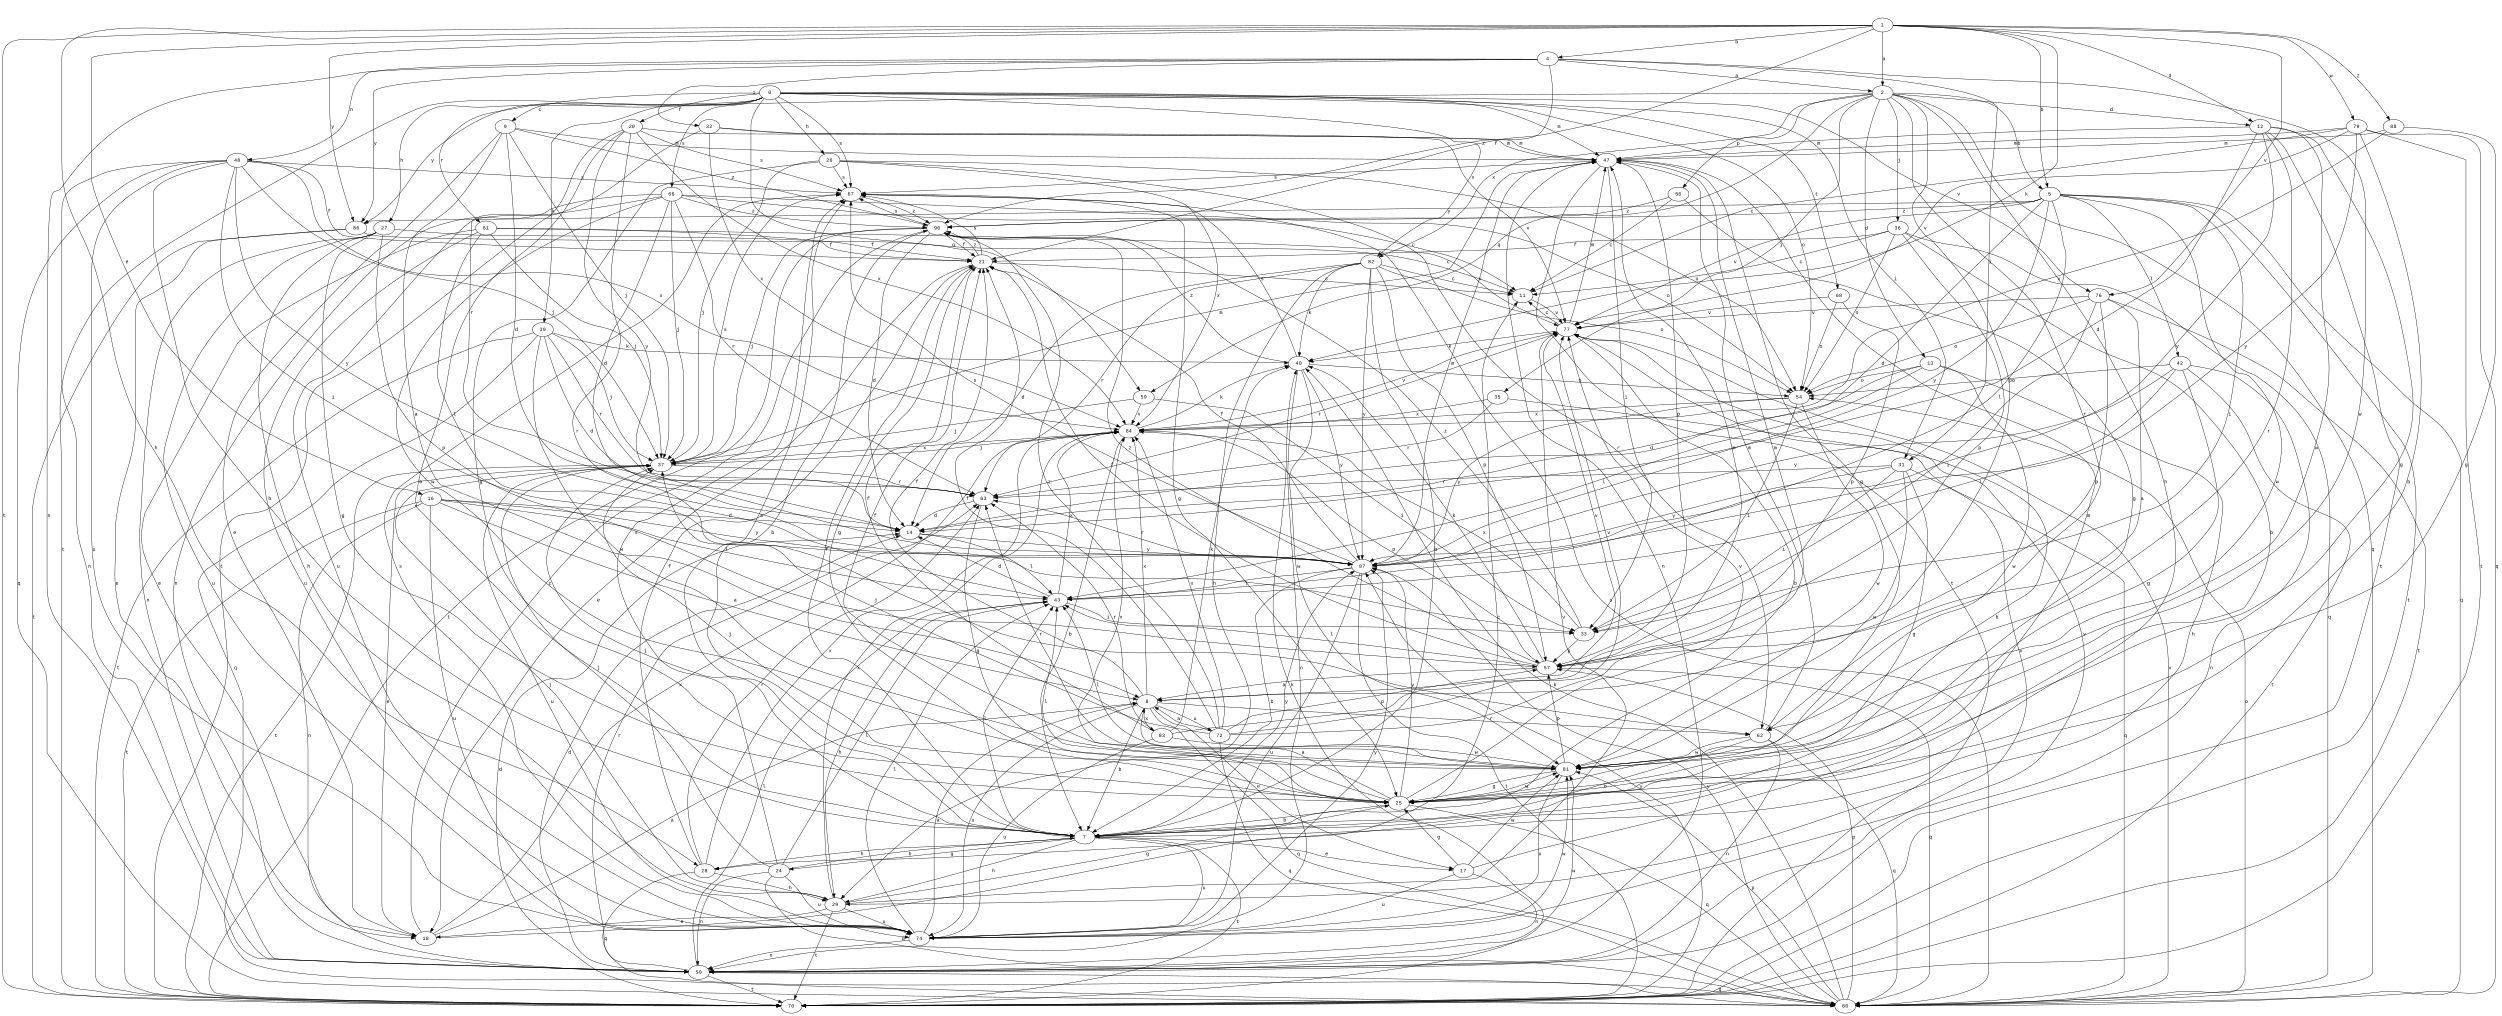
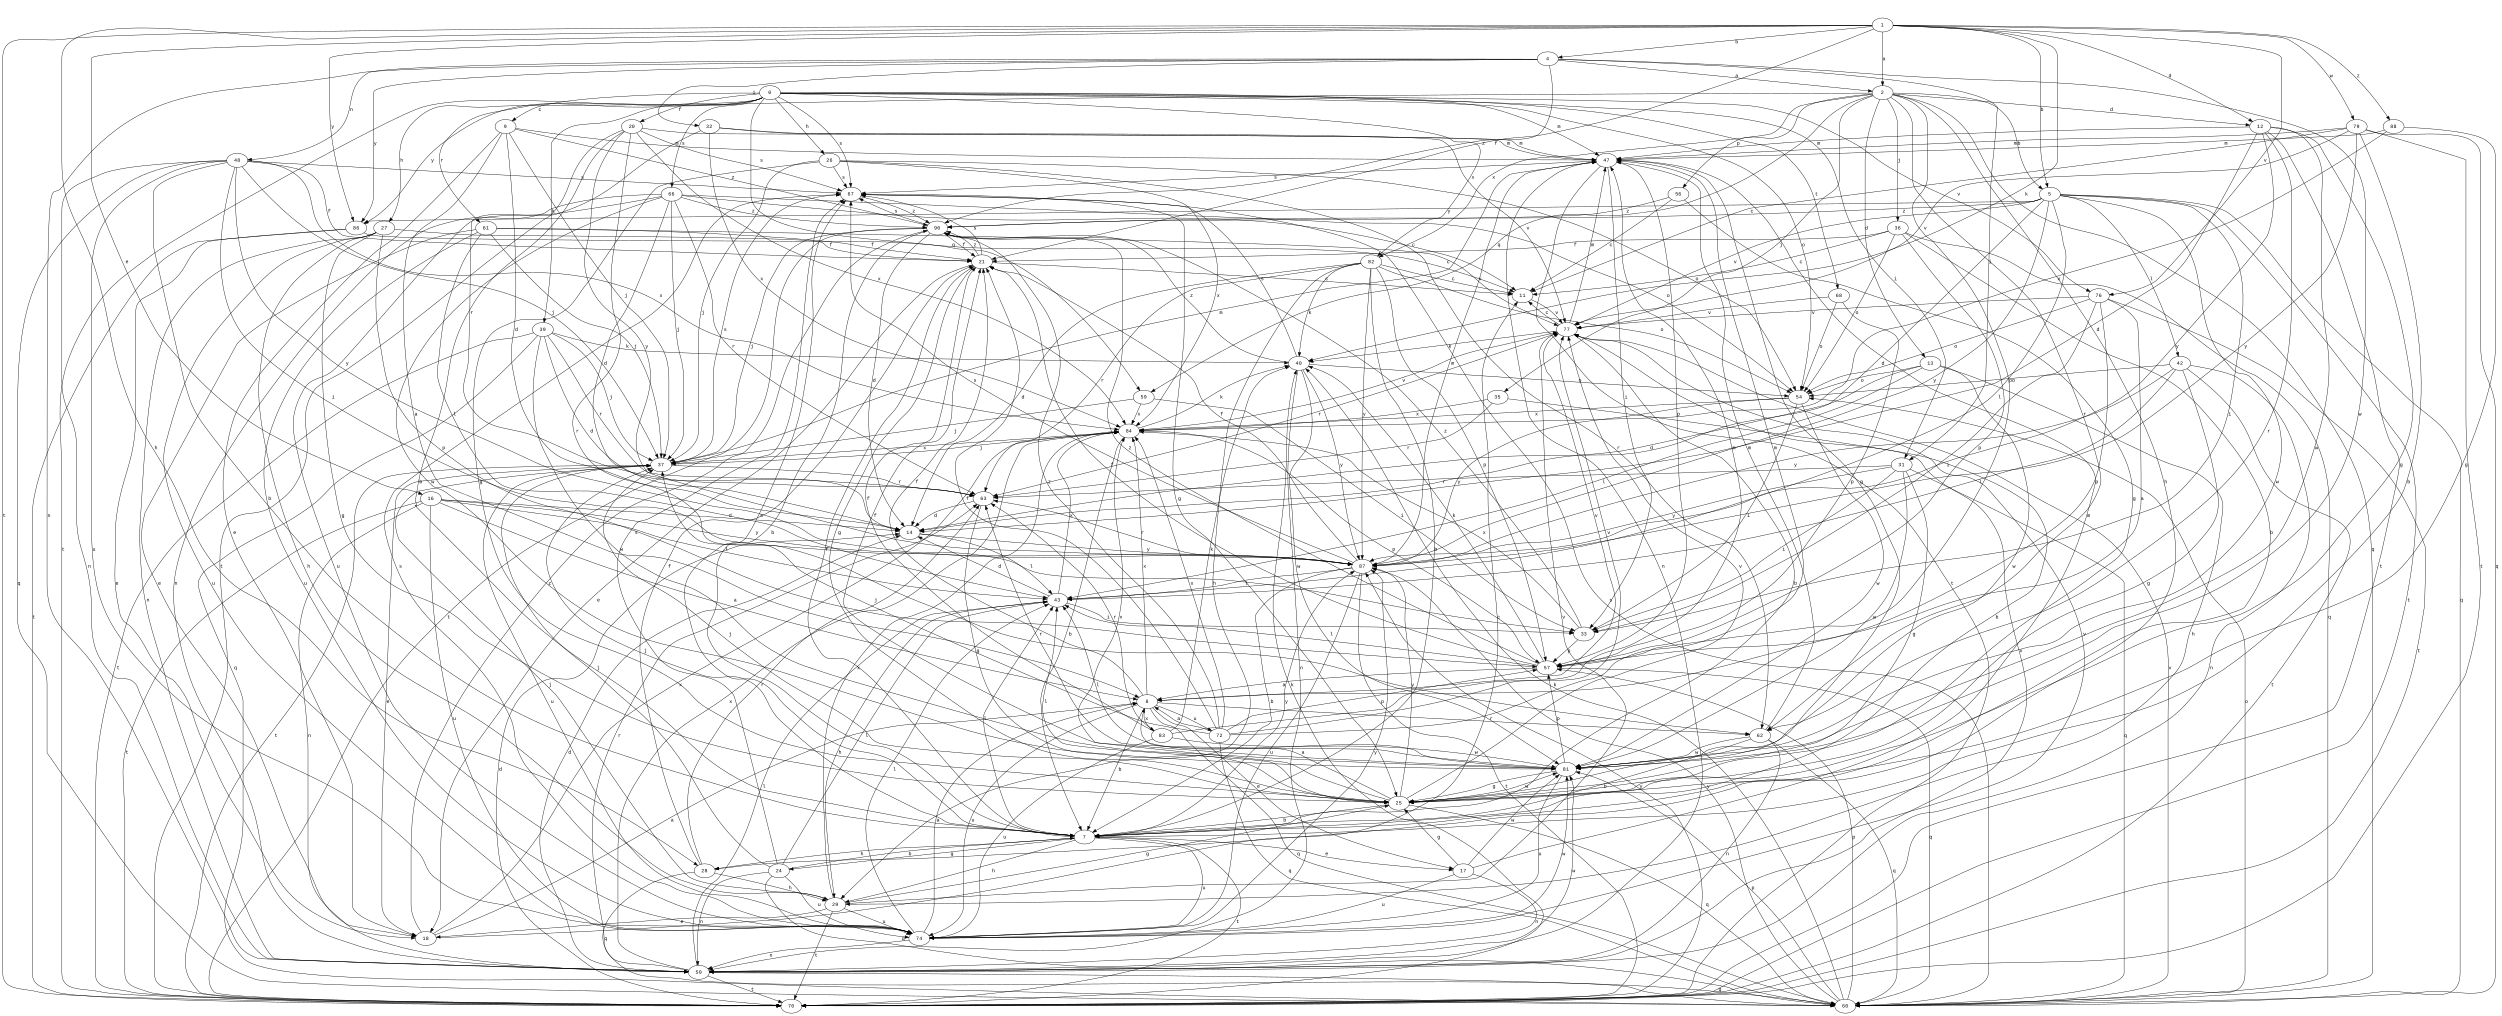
edge "28" -> "84": now "50" -> "84"
